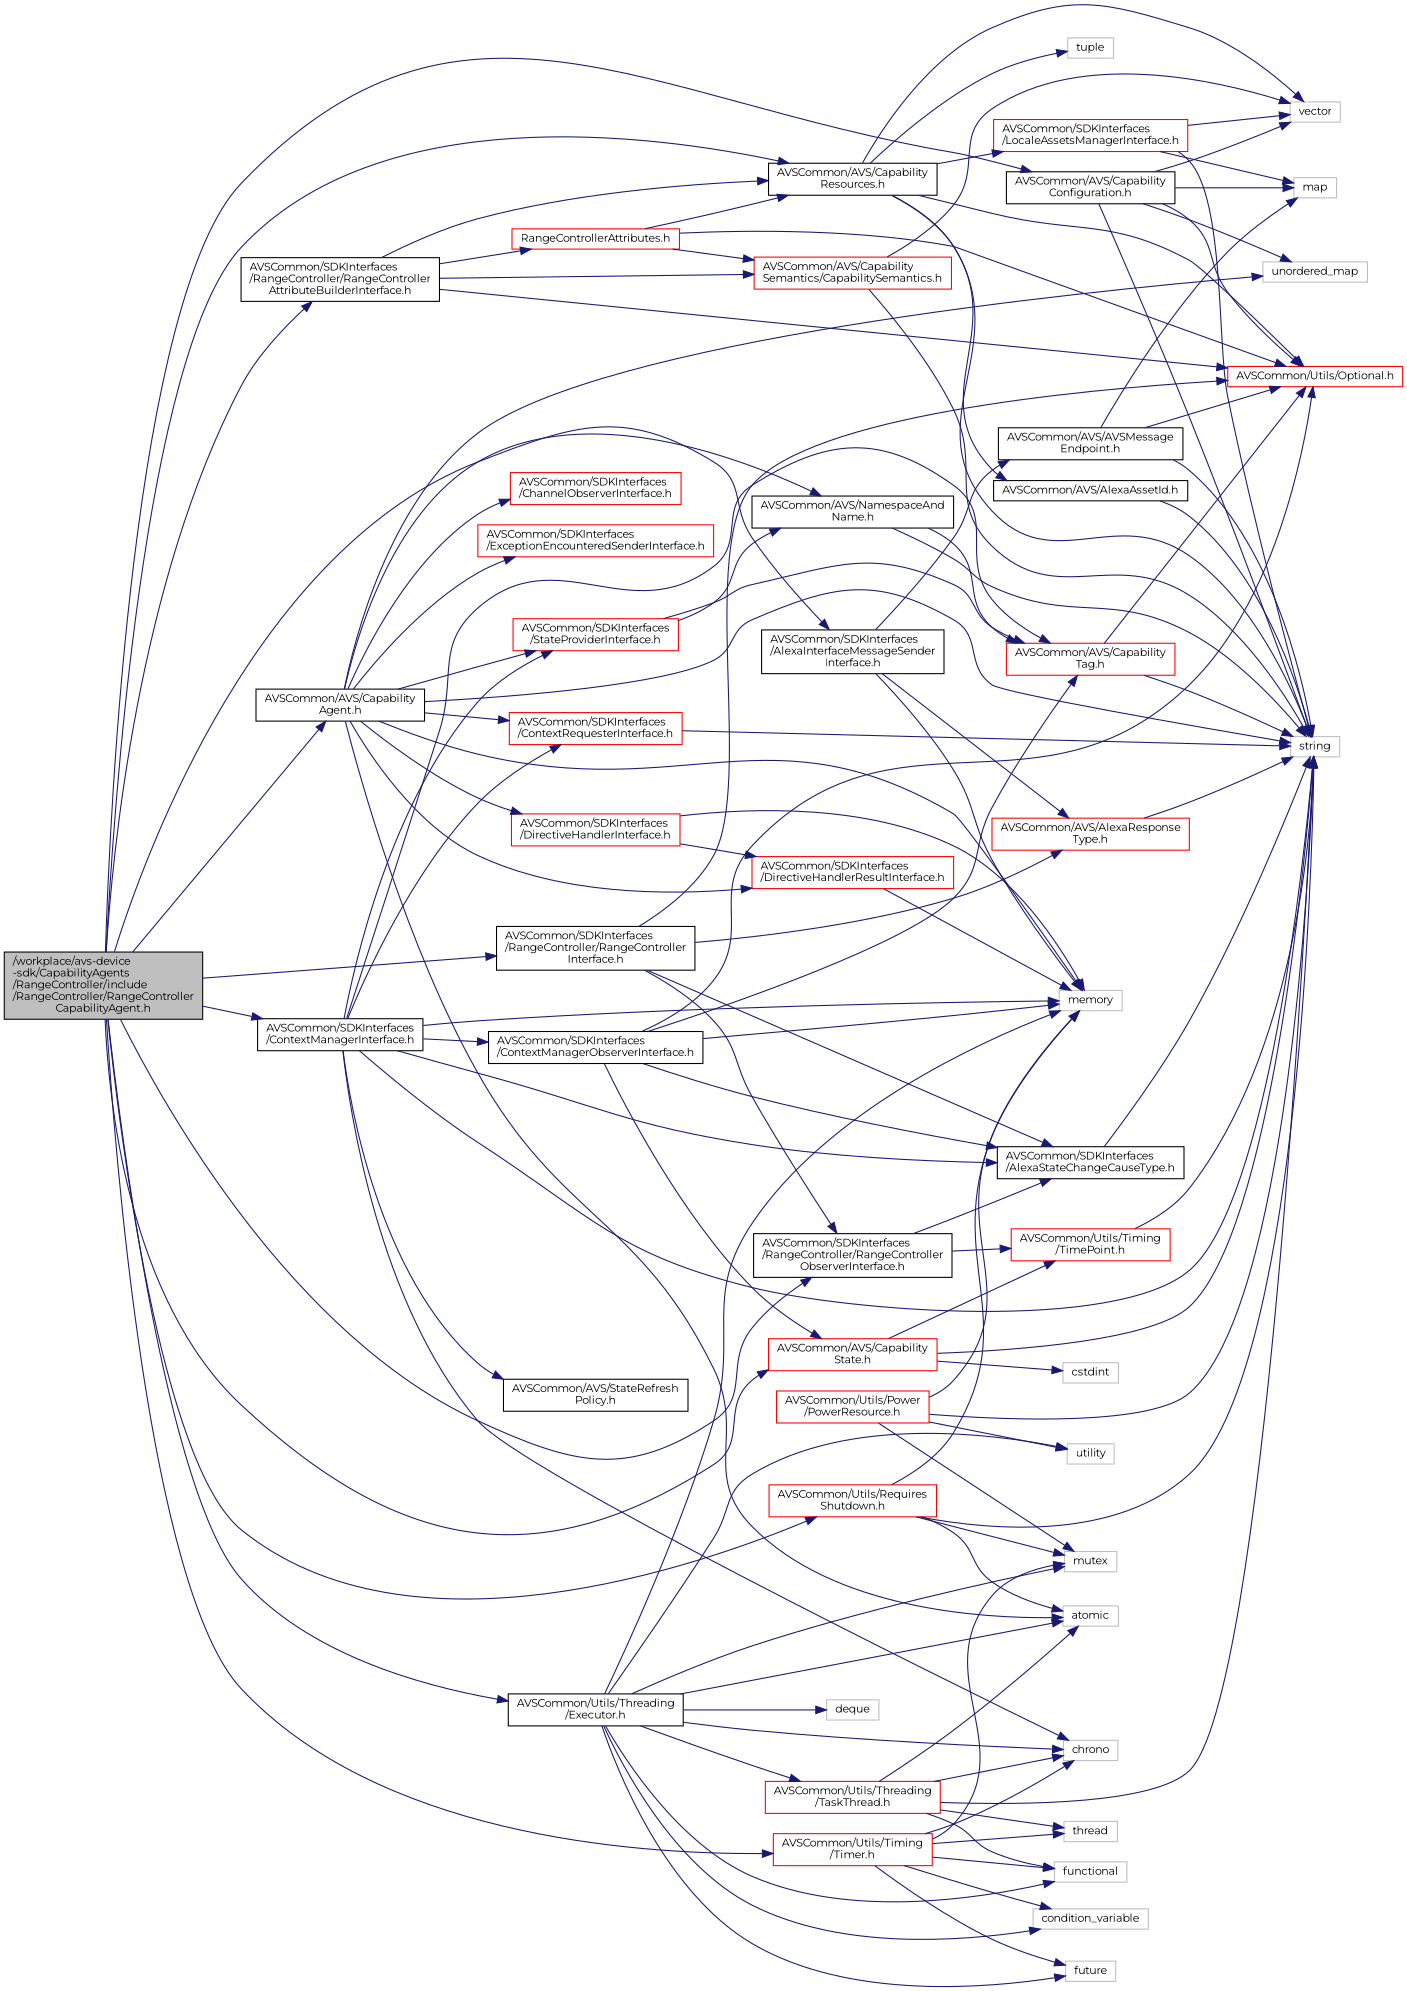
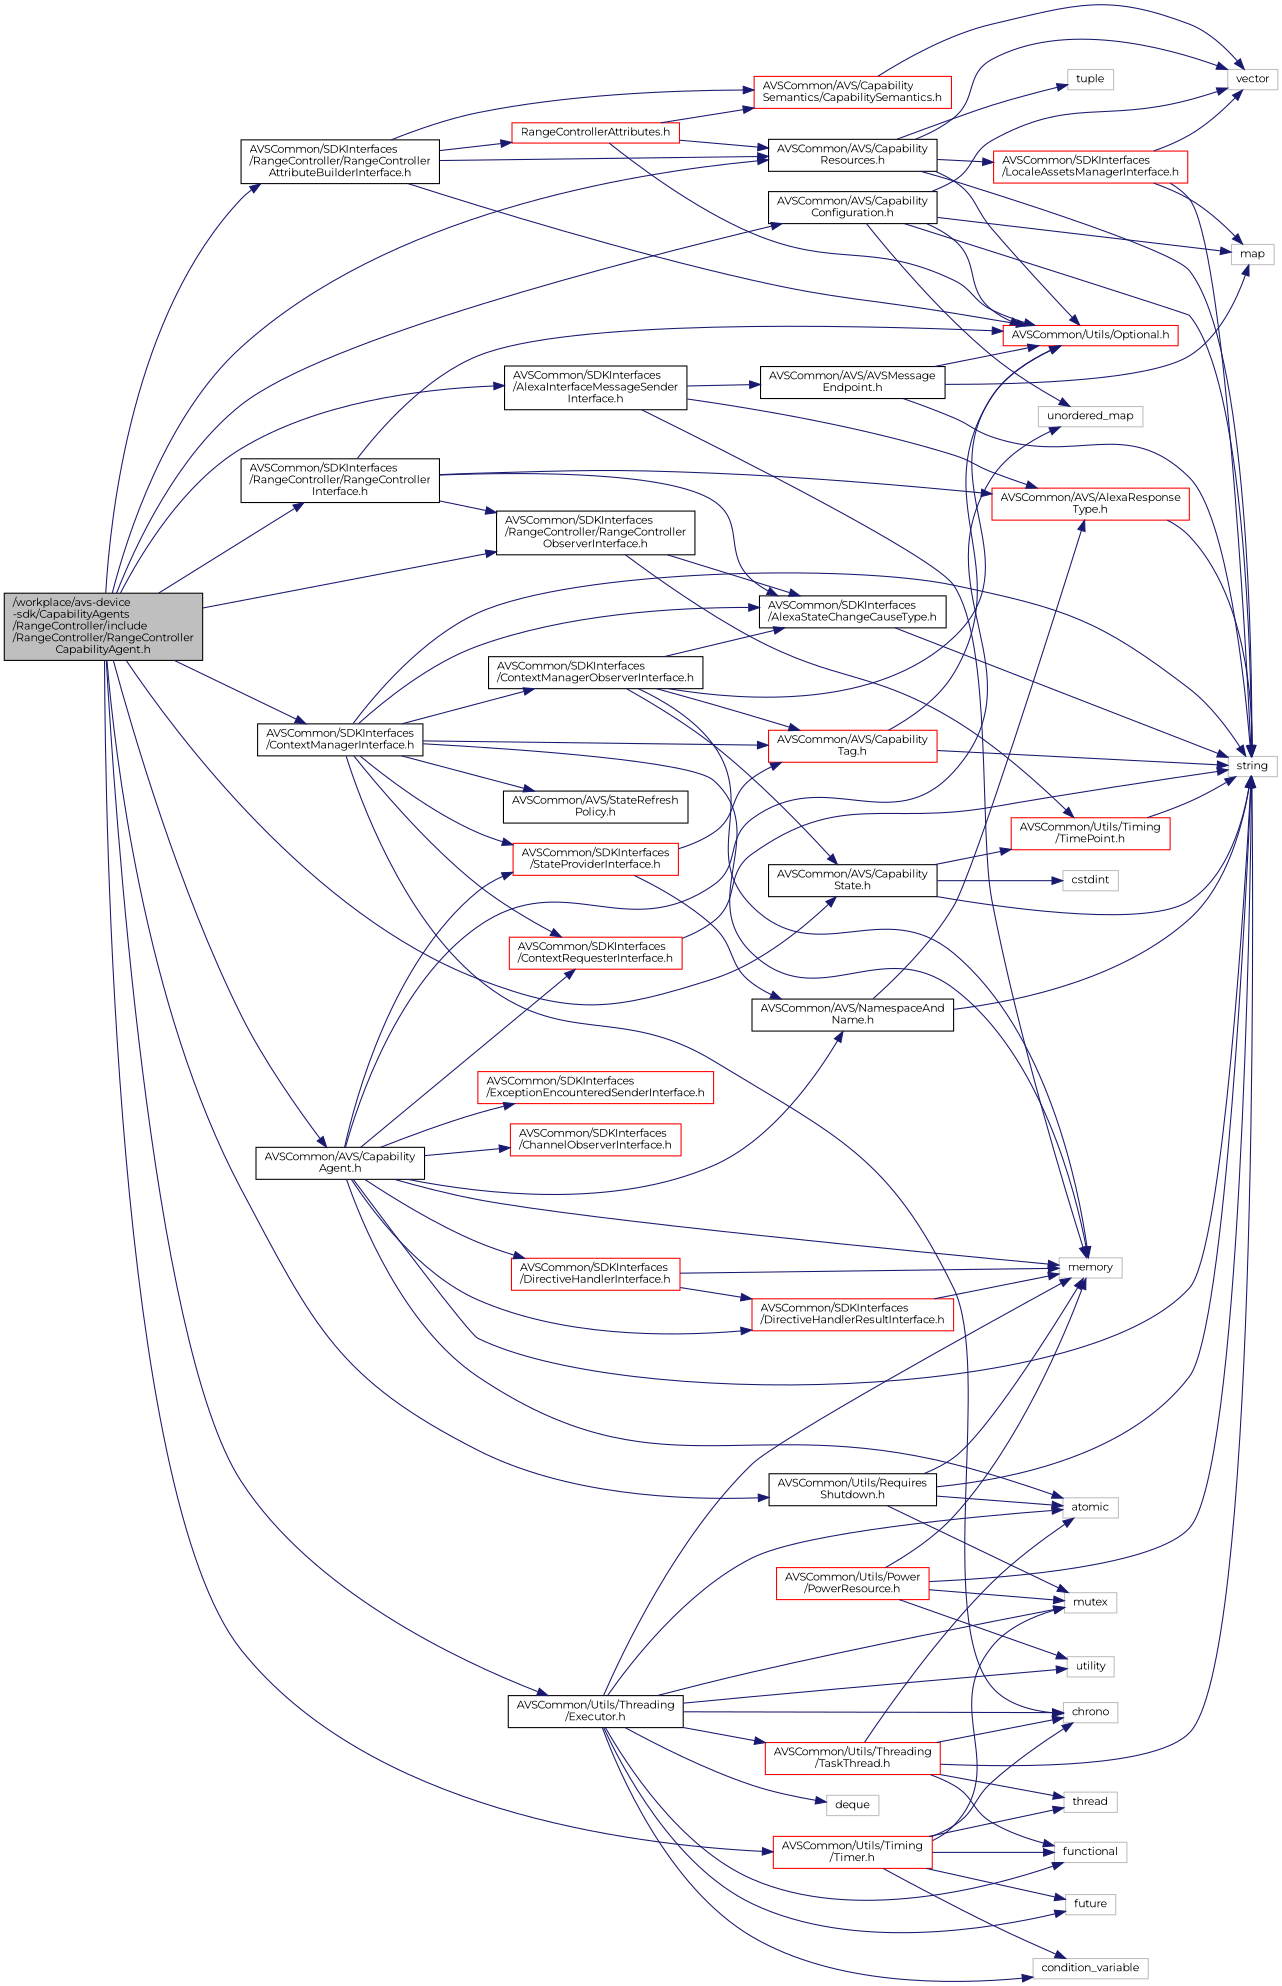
node "AVSCommon/AVS/AlexaAssetId.h": removed
edge "AVSCommon/AVS/Capability Semantics/CapabilitySemantics.h" -> "string": removed
edge "AVSCommon/AVS/NamespaceAnd Name.h" -> "AVSCommon/AVS/Capability Tag.h": now "AVSCommon/AVS/NamespaceAnd Name.h" -> "AVSCommon/AVS/AlexaResponse Type.h"
node "AVSCommon/AVS/Capability State.h": color red -> black
node "AVSCommon/Utils/Requires Shutdown.h": color red -> black
